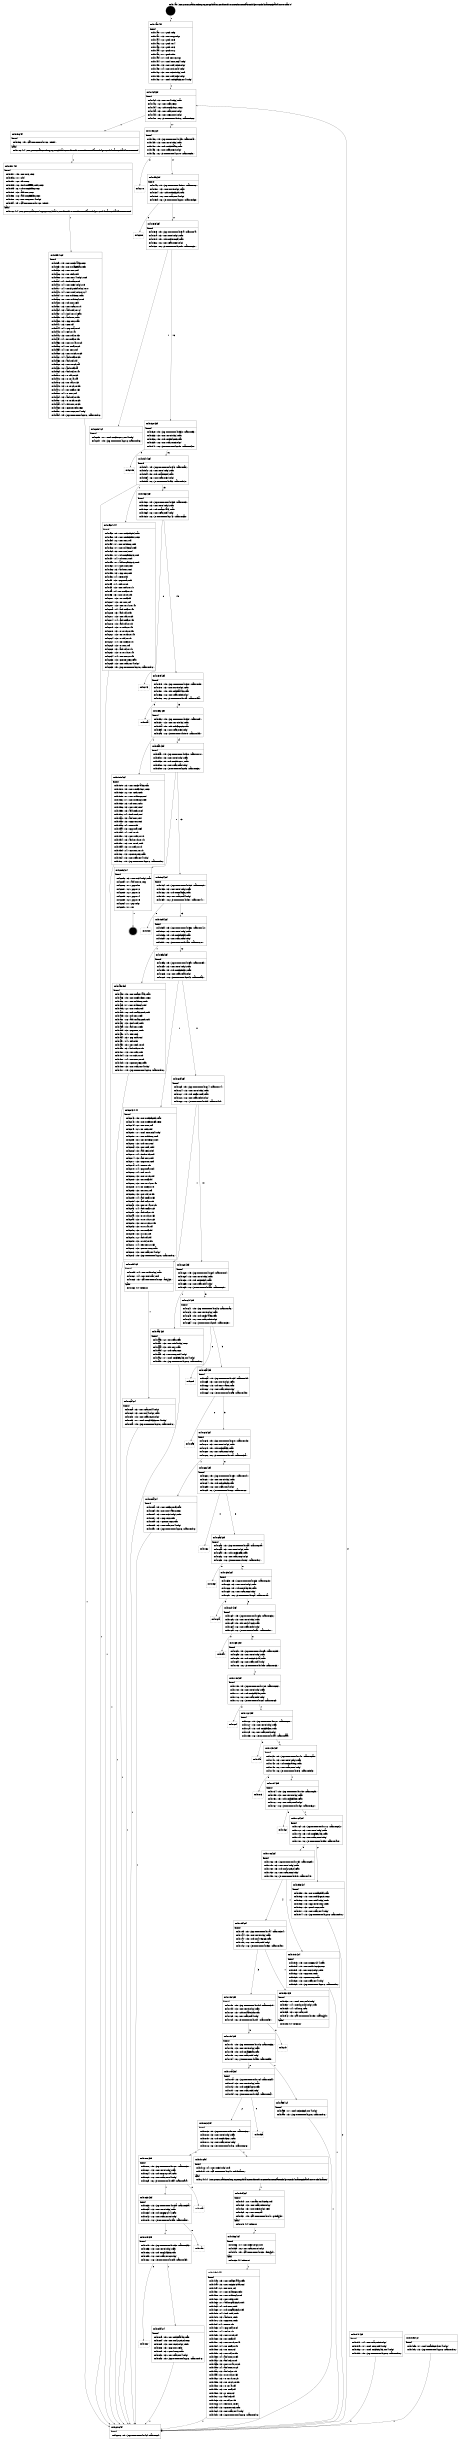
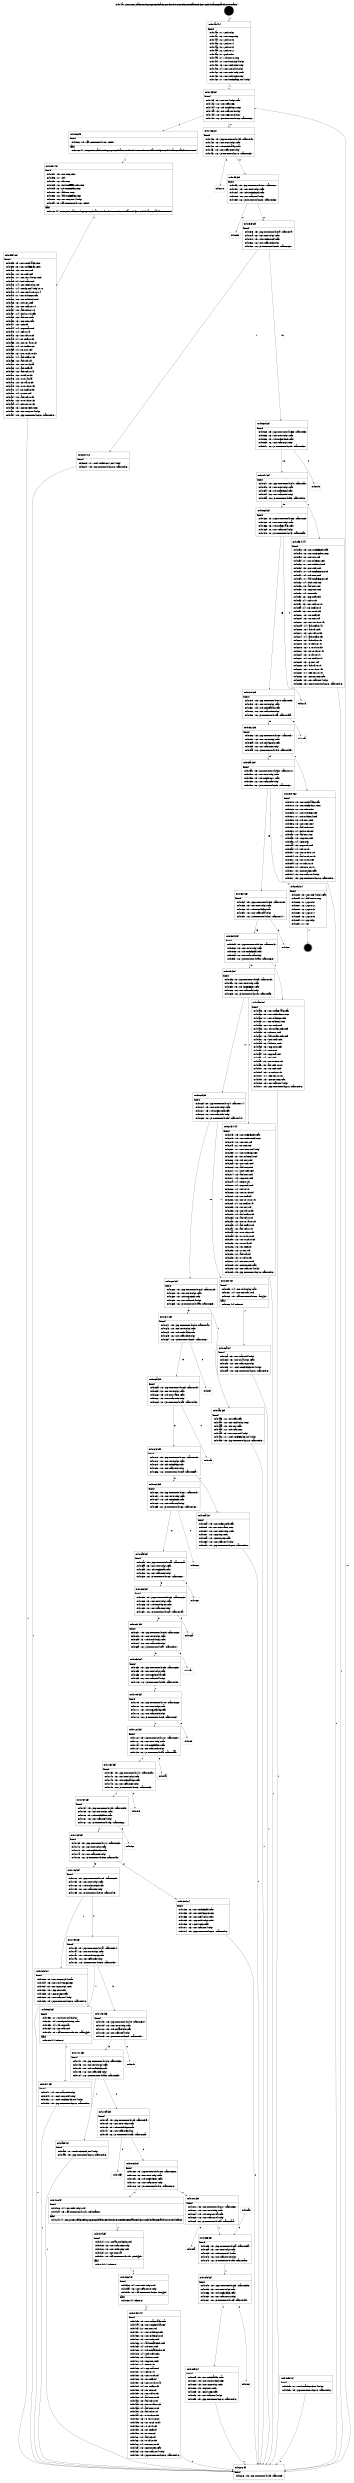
edge "0x401547 [25]" -> "0x402216 [5]": now "0x4020d0 [12]" -> "0x402216 [5]"
edge "0x401930 [23]" -> "0x401947 [23]": added, label "1"
edge "0x401835 [25]" -> "0x401eae": reversed
